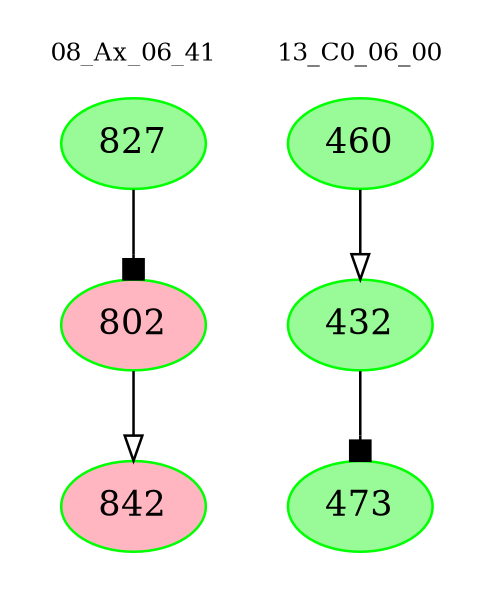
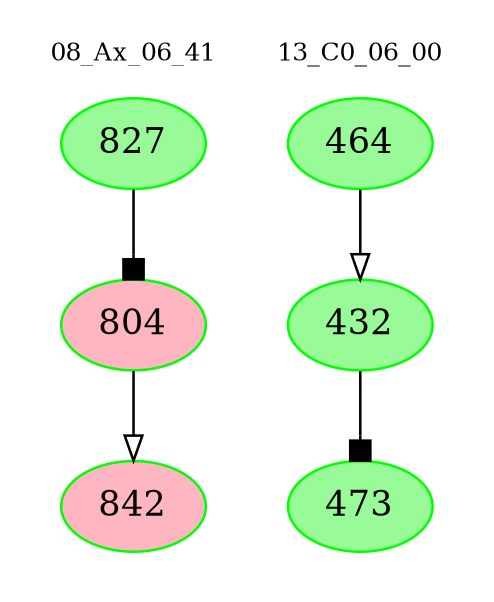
node "460": label "460" -> "464"
node "802": label "802" -> "804"
